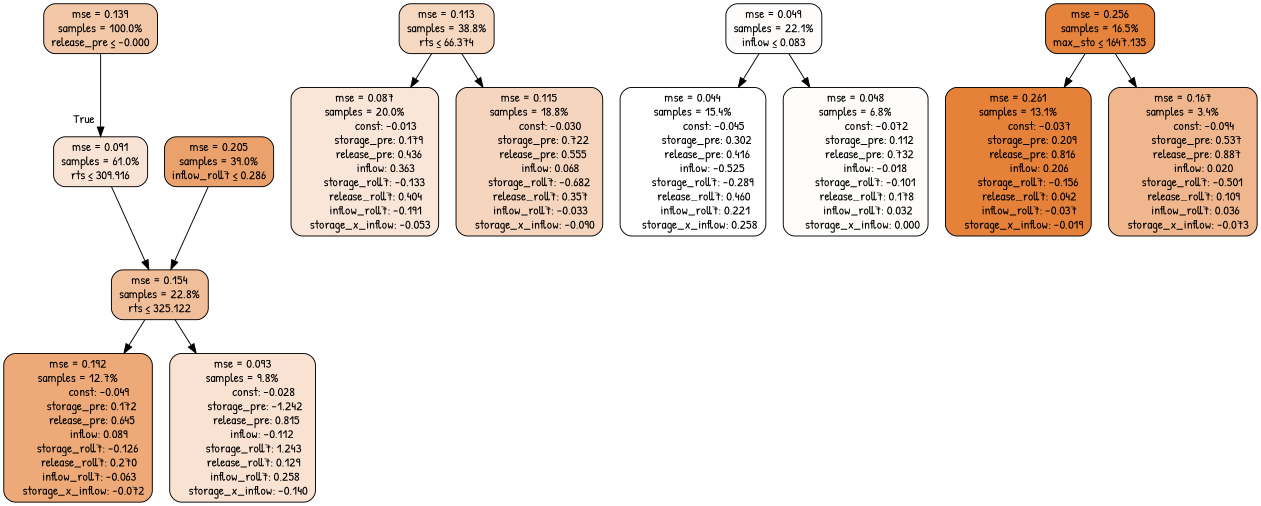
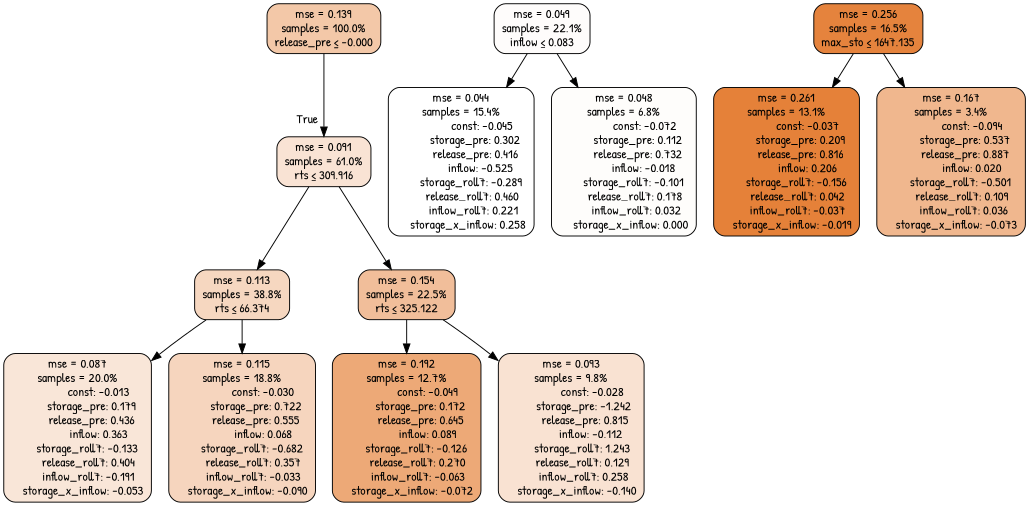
node "mse = 0.205 samples = 39.0% inflow_roll7 ≤ 0.286": removed
edge "mse = 0.091 samples = 61.0% rts ≤ 309.916" -> "mse = 0.113 samples = 38.8% rts ≤ 66.374": added
node "mse = 0.154 samples = 22.8% rts ≤ 325.122": label "mse = 0.154 samples = 22.8% rts ≤ 325.122" -> "mse = 0.154 samples = 22.5% rts ≤ 325.122"
